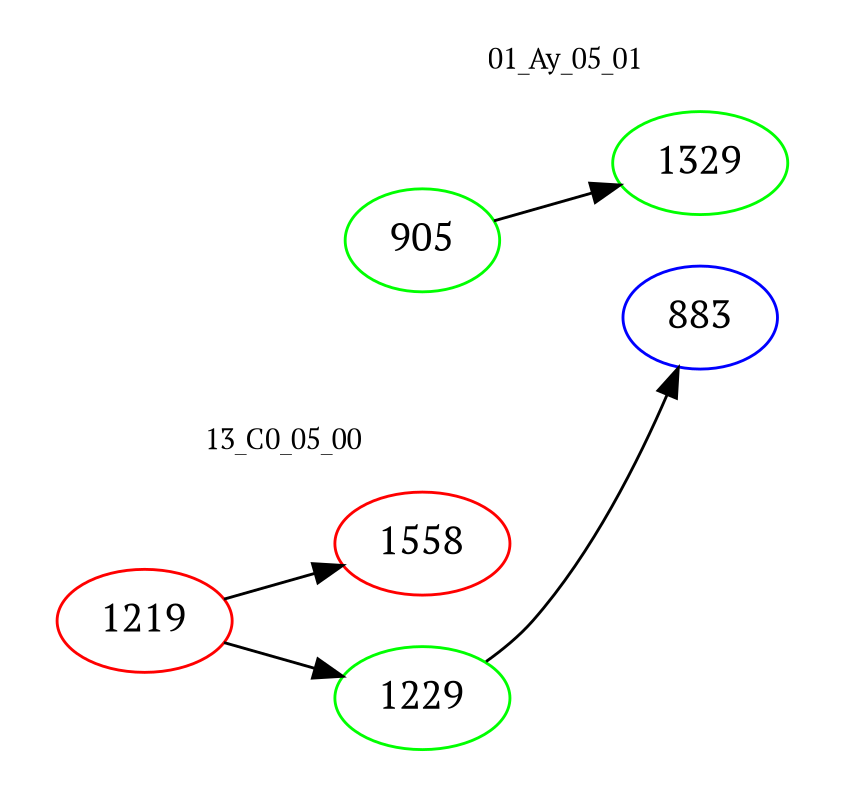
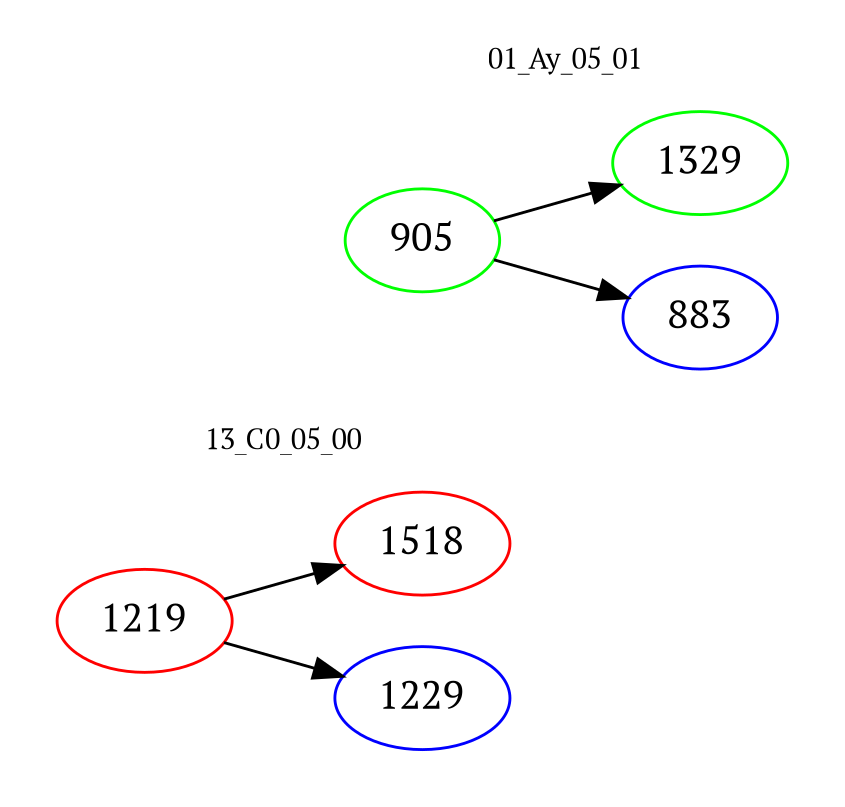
edge "1229" -> "883": now "905" -> "883"
node "1558": label "1558" -> "1518"
node "1229": color green -> blue
